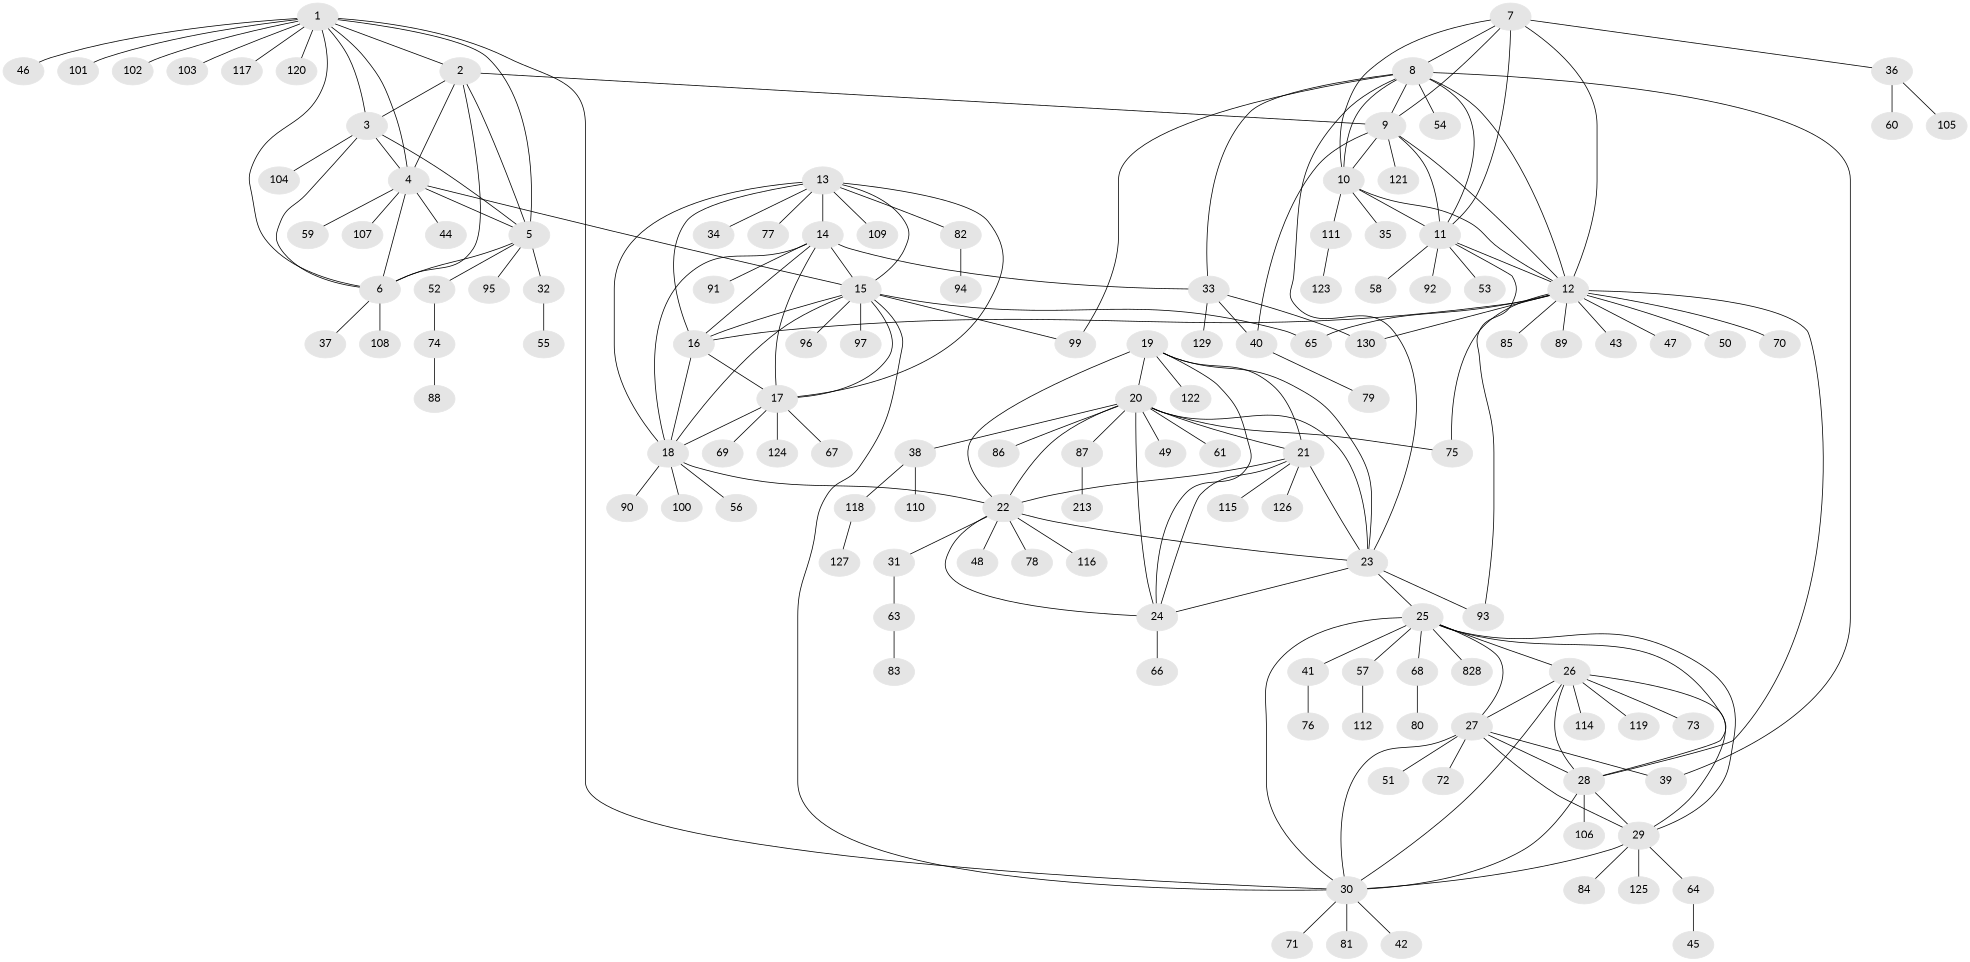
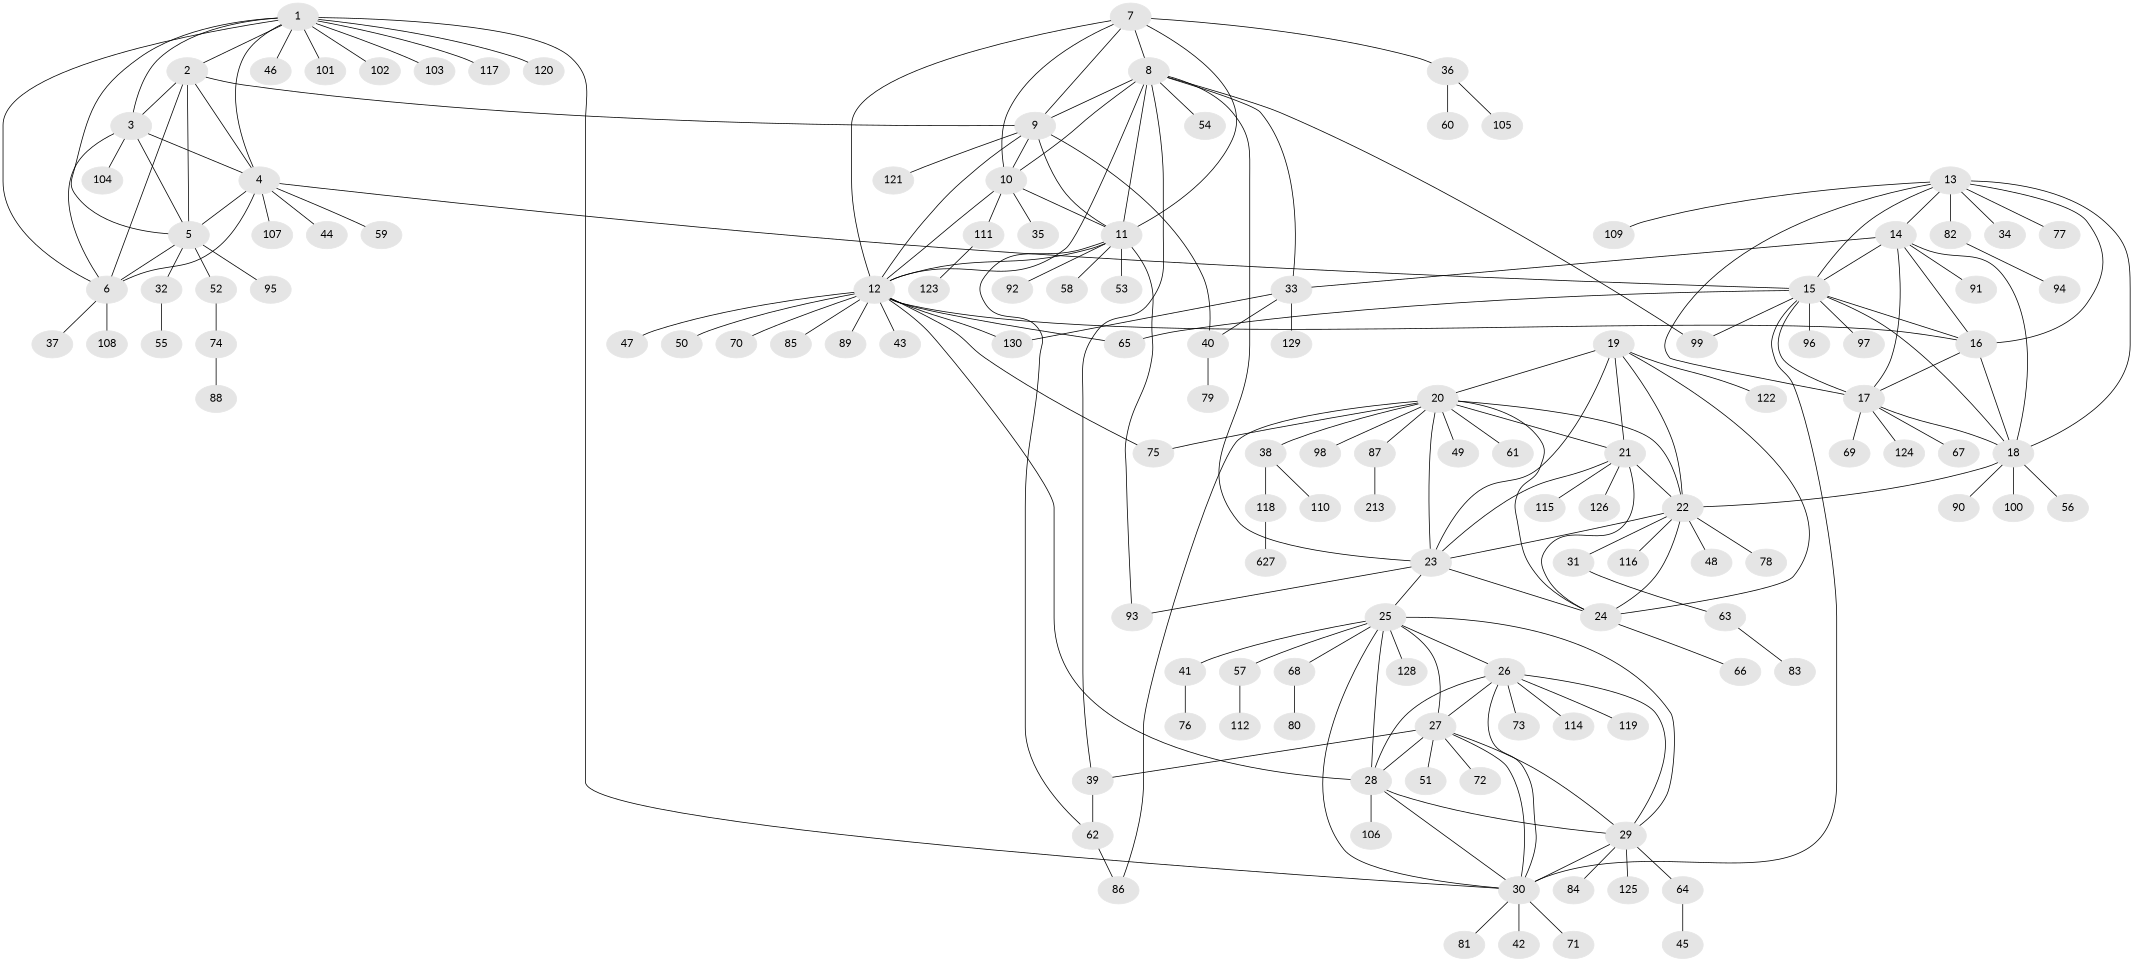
node "98": added
node "127": label "127" -> "627"
node "828": label "828" -> "128"
node "62": added
